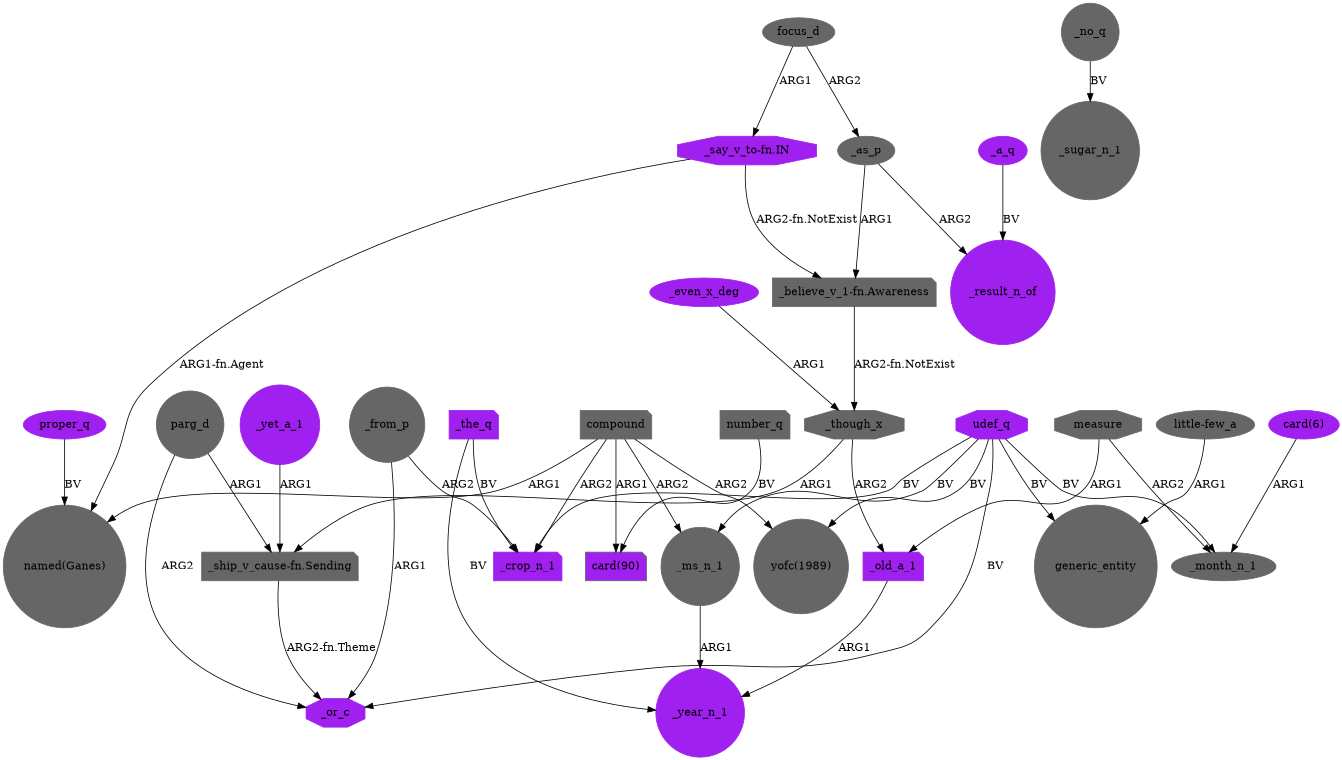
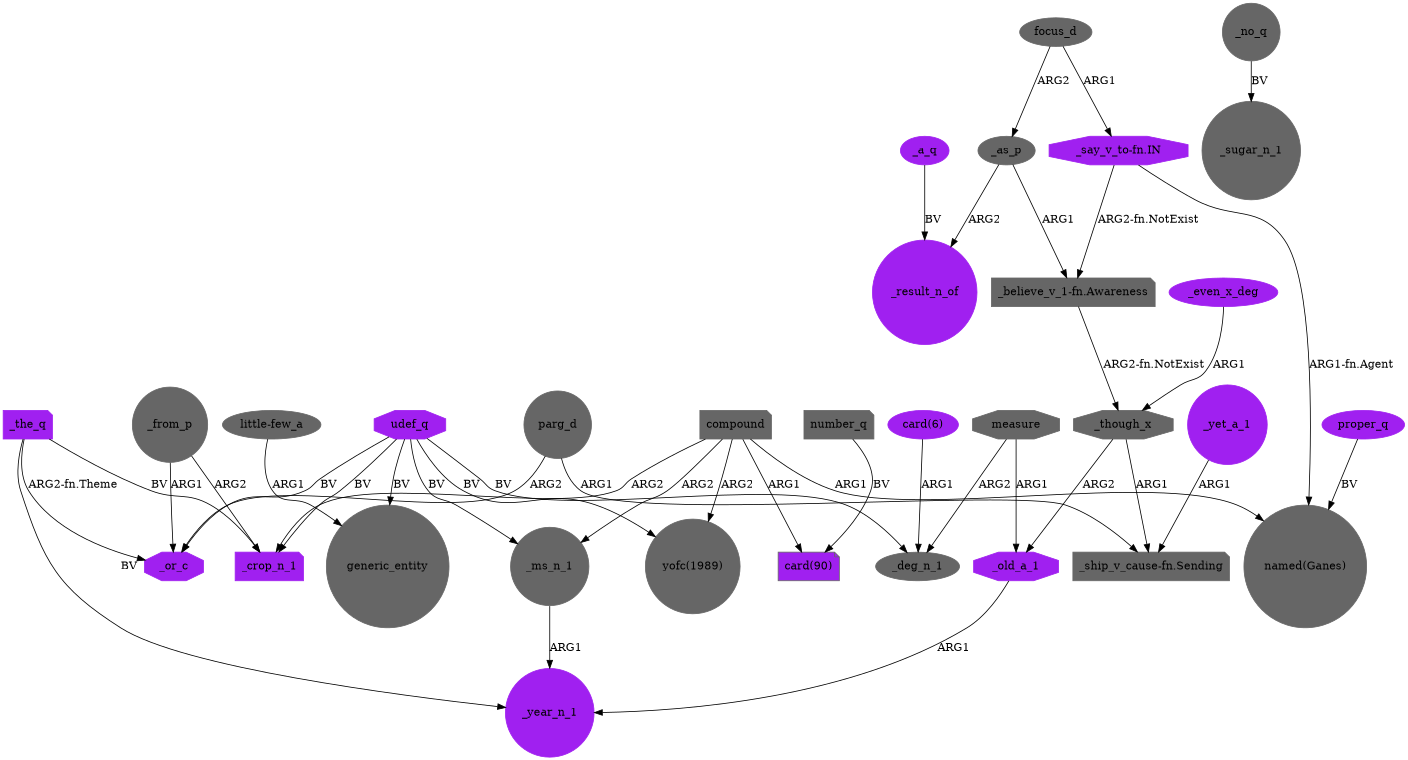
node "_old_a_1": shape note -> octagon
node "_month_n_1": label "_month_n_1" -> "_deg_n_1"
edge "_ship_v_cause-fn.Sending" -> "_or_c": now "_the_q" -> "_or_c"
